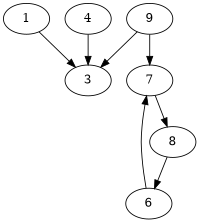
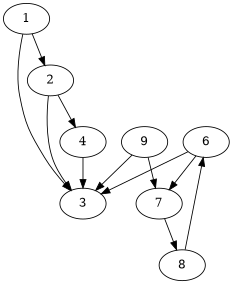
node "2": added
edge "6" -> "3": added
